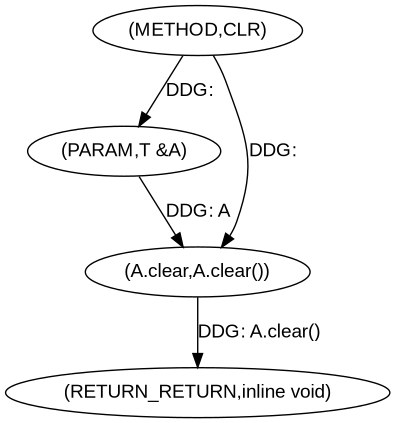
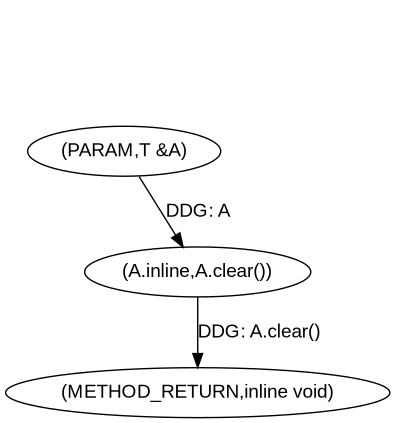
node "(METHOD,CLR)": removed
node "(A.clear,A.clear())": label "(A.clear,A.clear())" -> "(A.inline,A.clear())"
node "(RETURN_RETURN,inline void)": label "(RETURN_RETURN,inline void)" -> "(METHOD_RETURN,inline void)"
